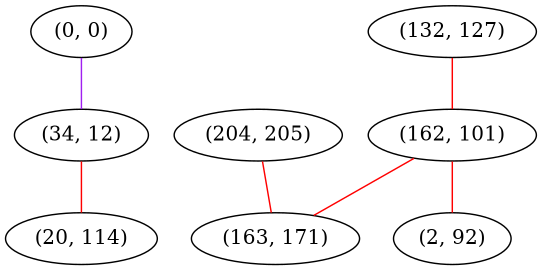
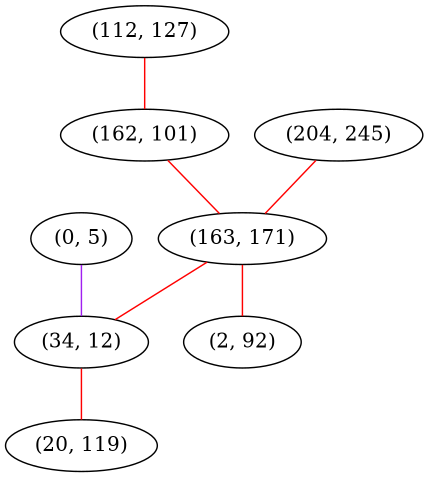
node "(0, 0)": label "(0, 0)" -> "(0, 5)"
node "(132, 127)": label "(132, 127)" -> "(112, 127)"
node "(204, 205)": label "(204, 205)" -> "(204, 245)"
edge "(162, 101)" -- "(2, 92)": now "(163, 171)" -- "(2, 92)"
node "(20, 114)": label "(20, 114)" -> "(20, 119)"
edge "(163, 171)" -- "(34, 12)": added
